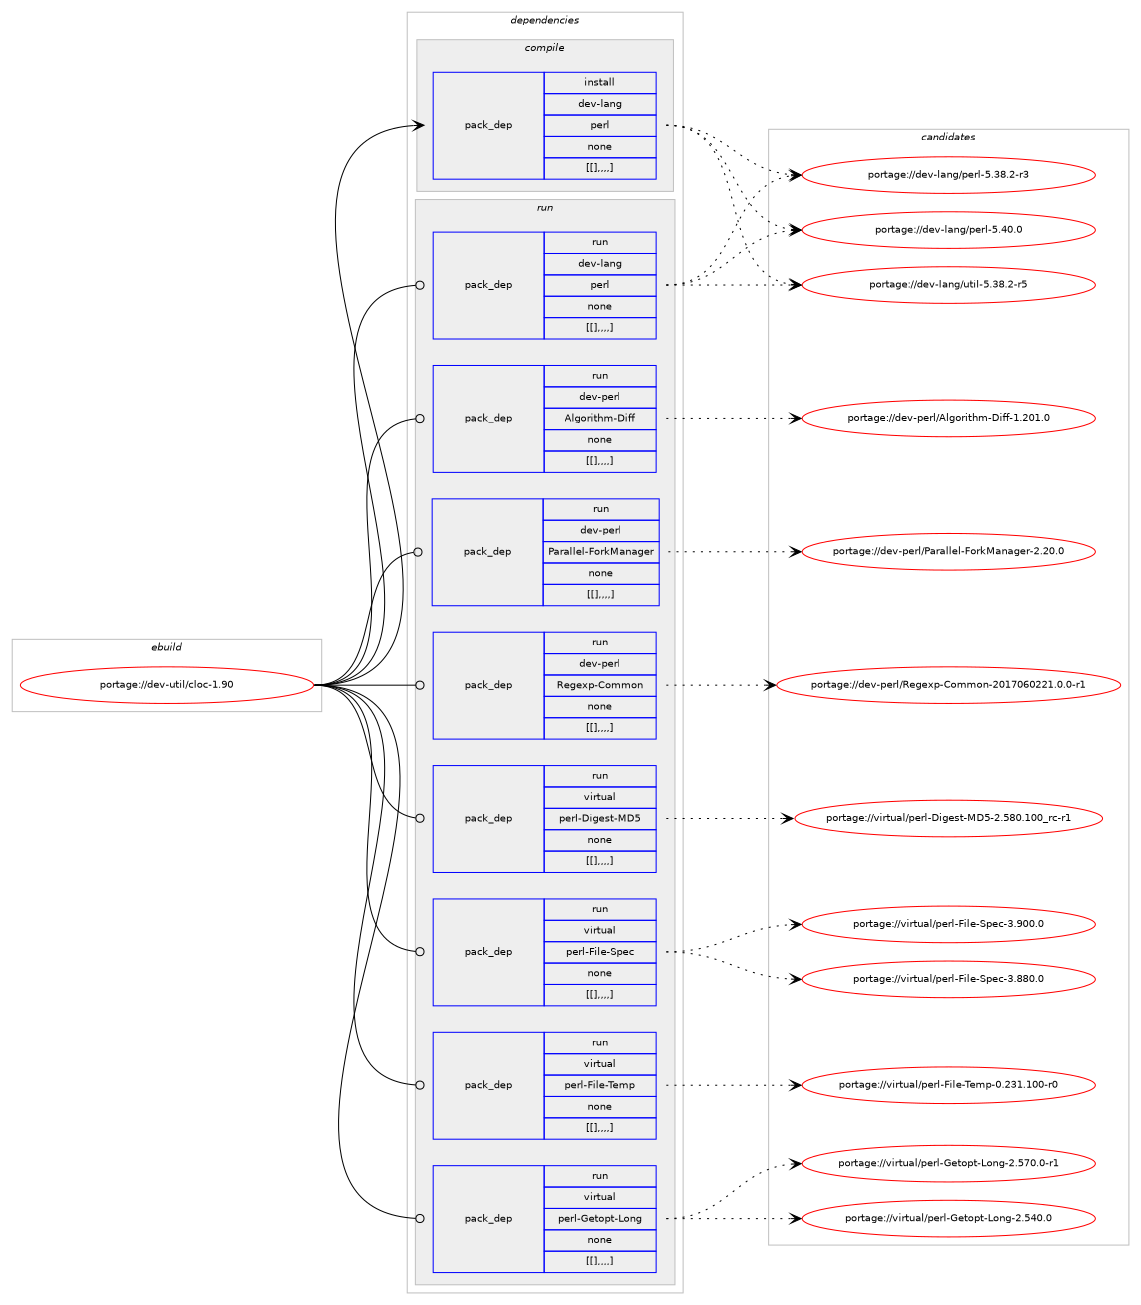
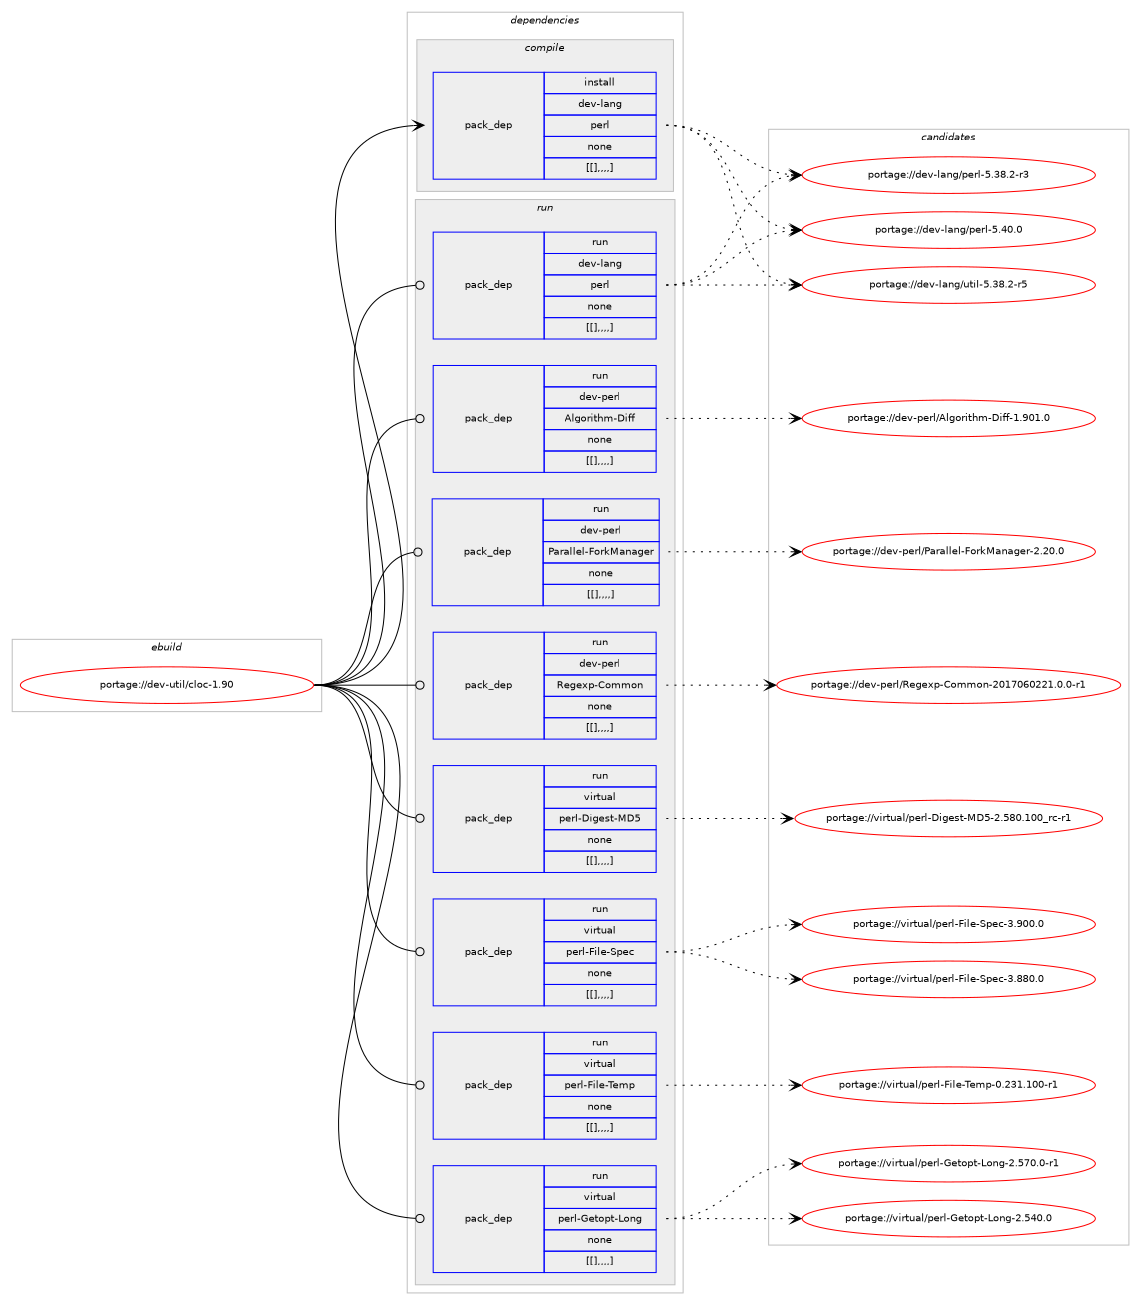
node "portage://dev-perl/Algorithm-Diff-1.201.0": label "portage://dev-perl/Algorithm-Diff-1.201.0" -> "portage://dev-perl/Algorithm-Diff-1.901.0"
node "portage://virtual/perl-File-Temp-0.231.100-r0": label "portage://virtual/perl-File-Temp-0.231.100-r0" -> "portage://virtual/perl-File-Temp-0.231.100-r1"
